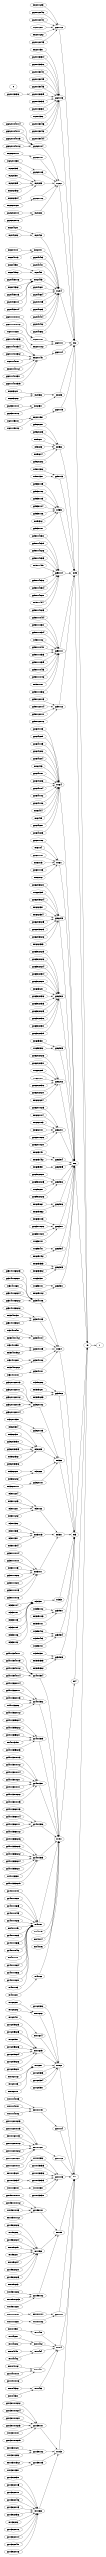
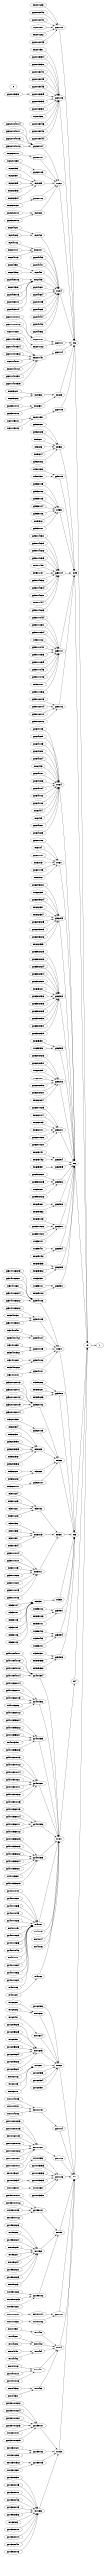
node "o_2_4_1_2": added
node "m_5_1_4_1": added
